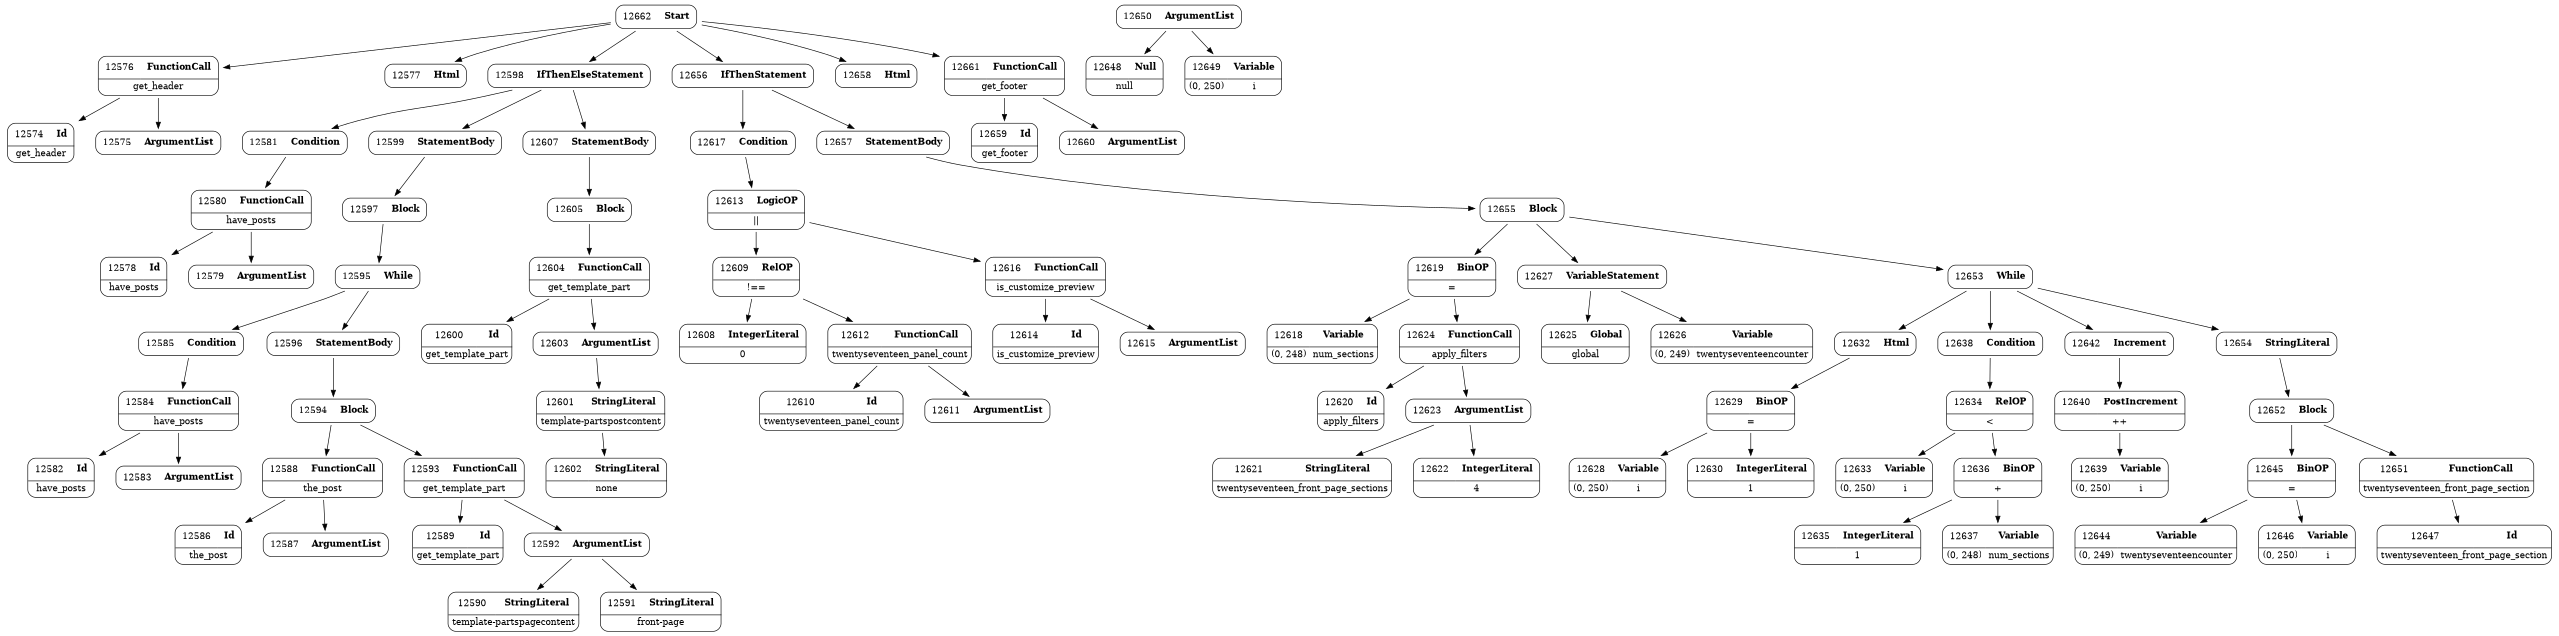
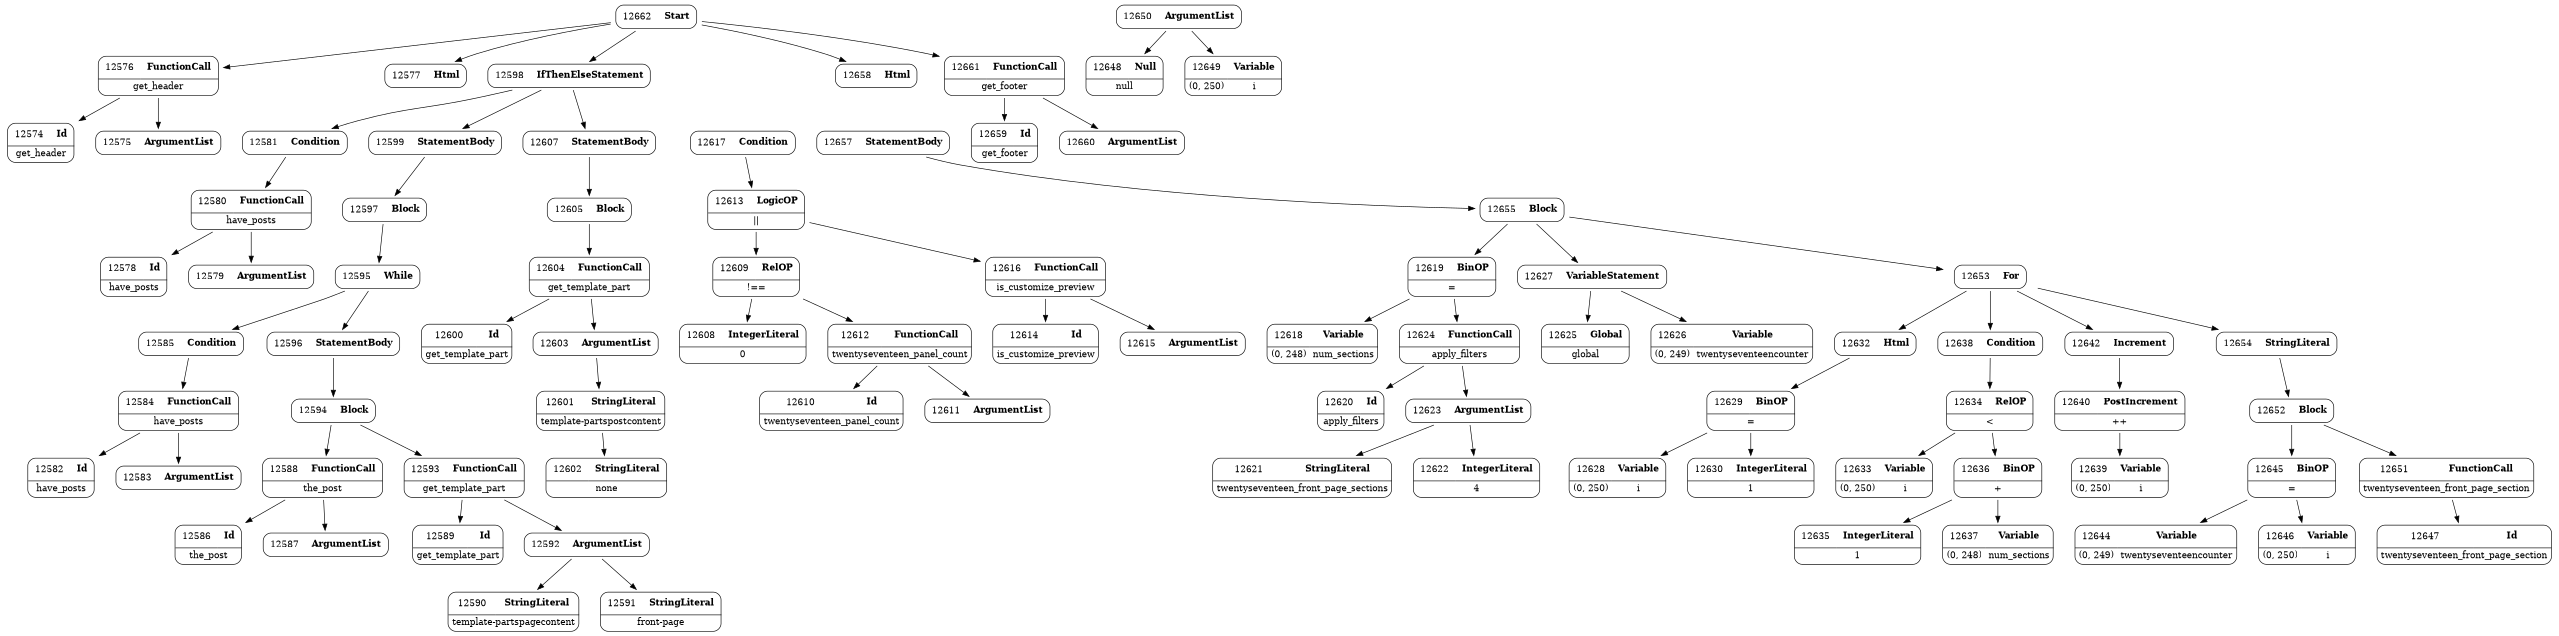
node "12656": removed
node "12653": text "While" -> "For"
